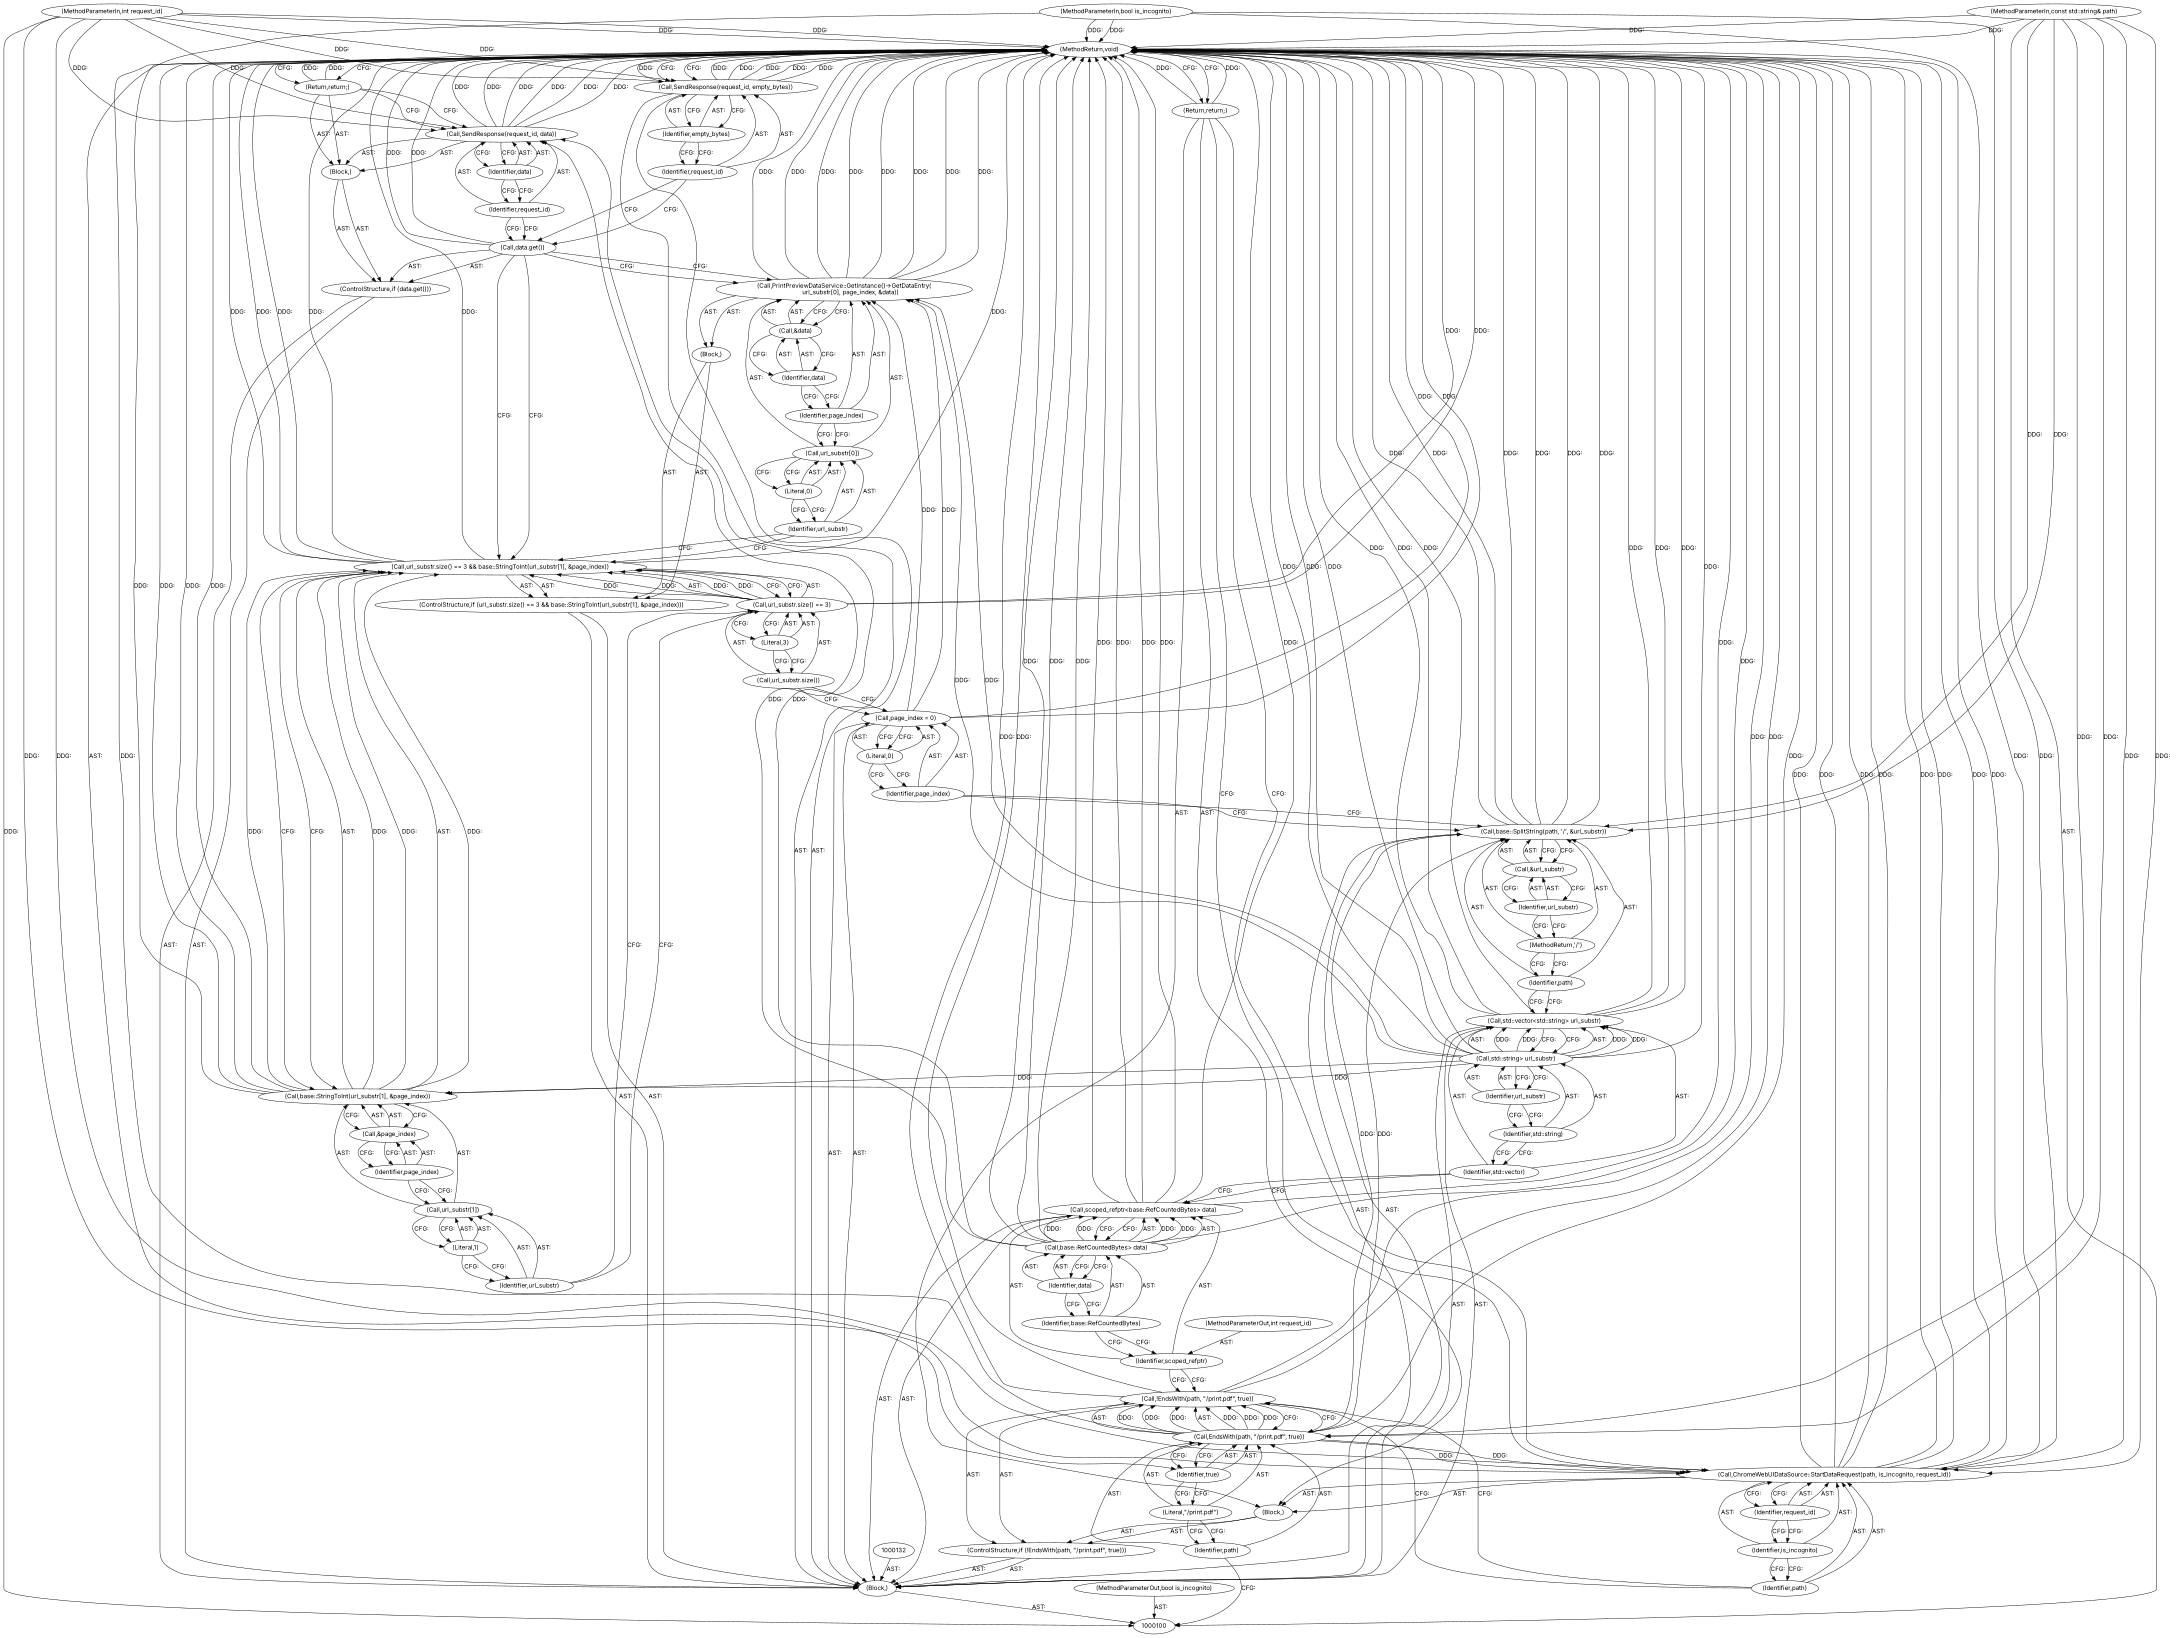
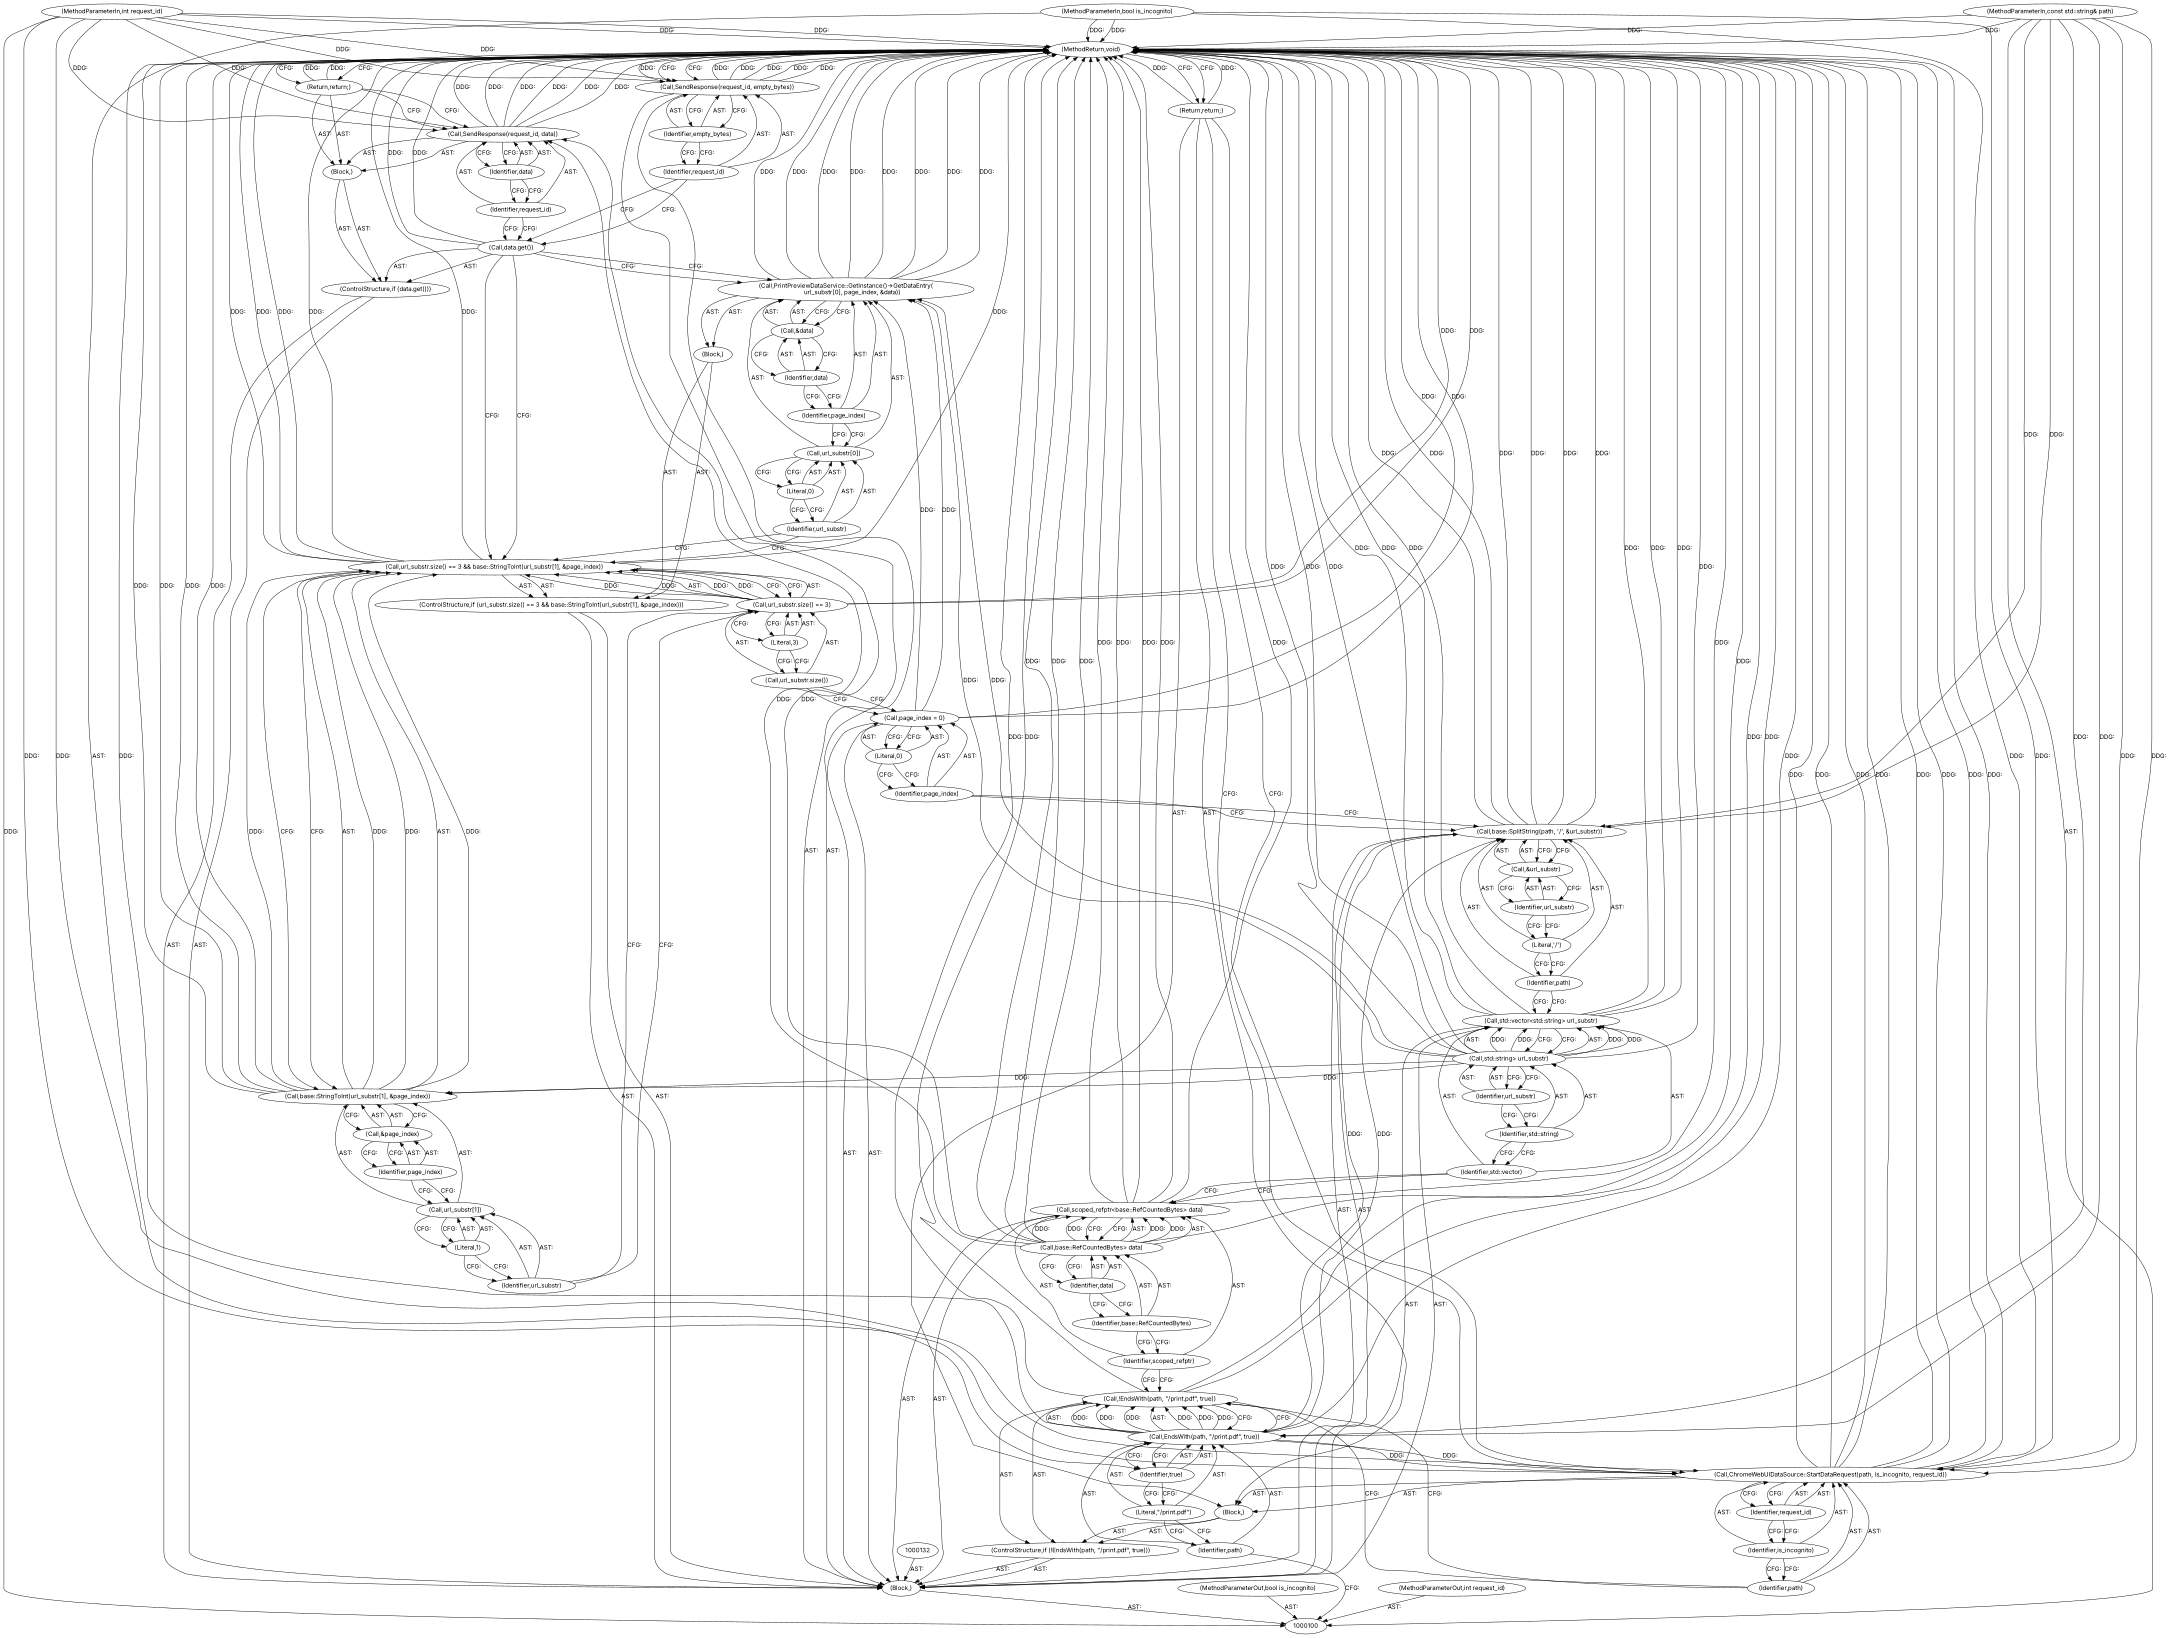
node "(MethodReturn,'/')": label "(MethodReturn,'/')" -> "(Literal,'/')"
edge "(MethodParameterOut,int request_id)" -> "(Identifier,scoped_refptr)": now "(MethodParameterOut,int request_id)" -> "1000100"
